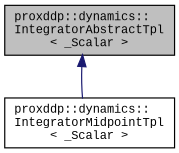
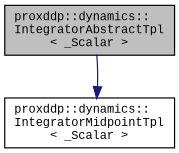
edge "proxddp::dynamics:: IntegratorMidpointTpl < _Scalar >" -> "proxddp::dynamics:: IntegratorAbstractTpl < _Scalar >": reversed
